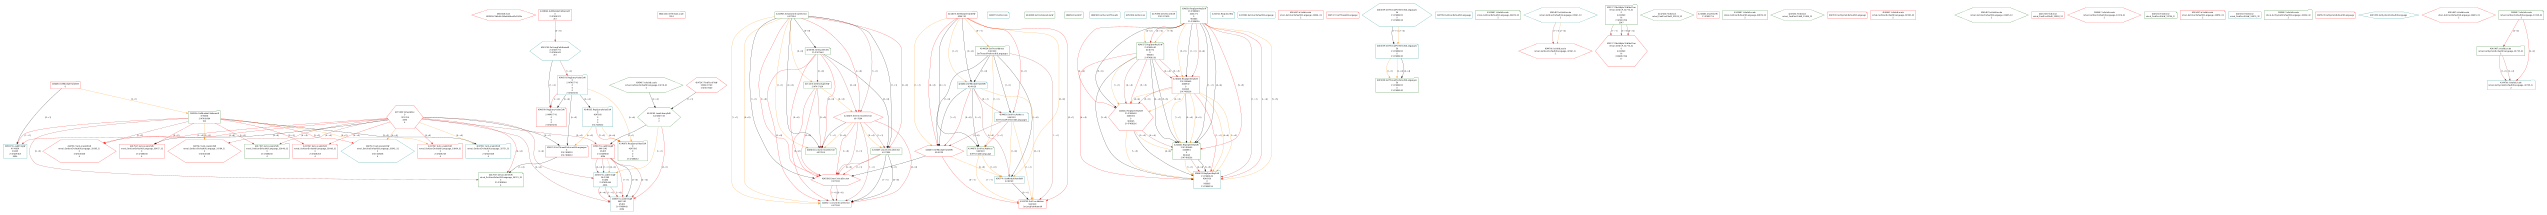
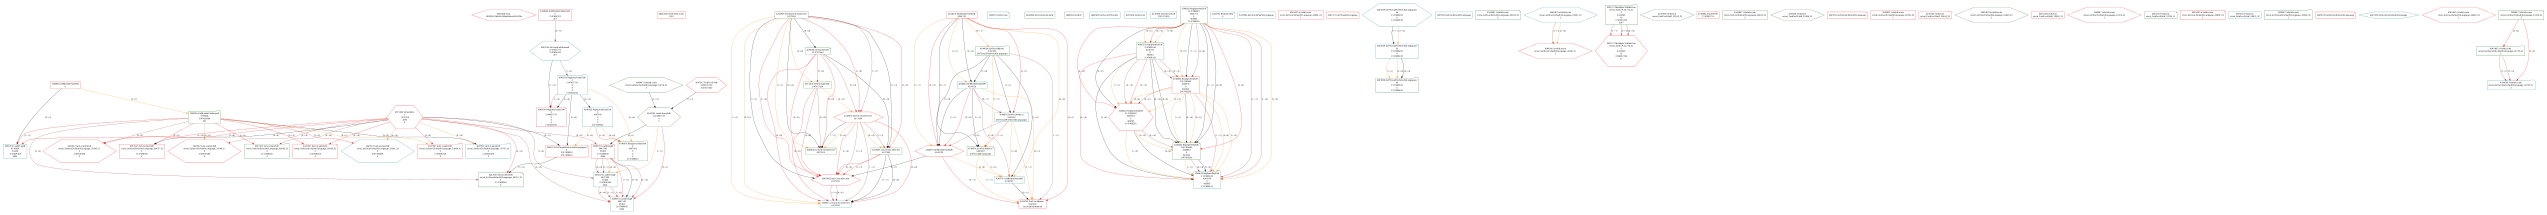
node "4247263.FindClose retval_FindFirstFileW_33654_32": added
